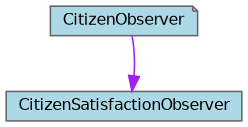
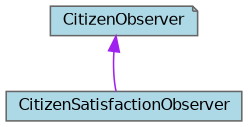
edge "CitizenObserver" -> "CitizenSatisfactionObserver": reversed
